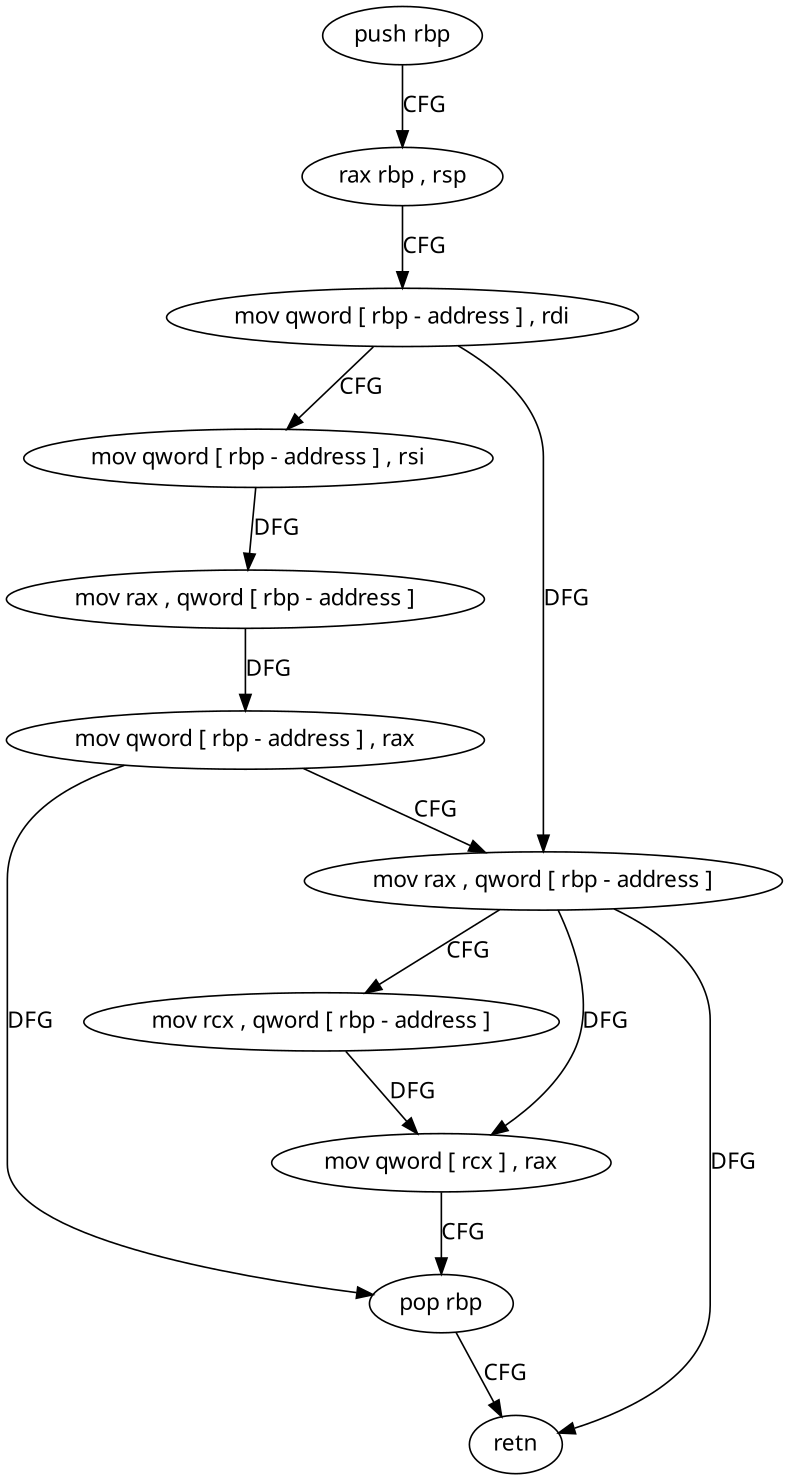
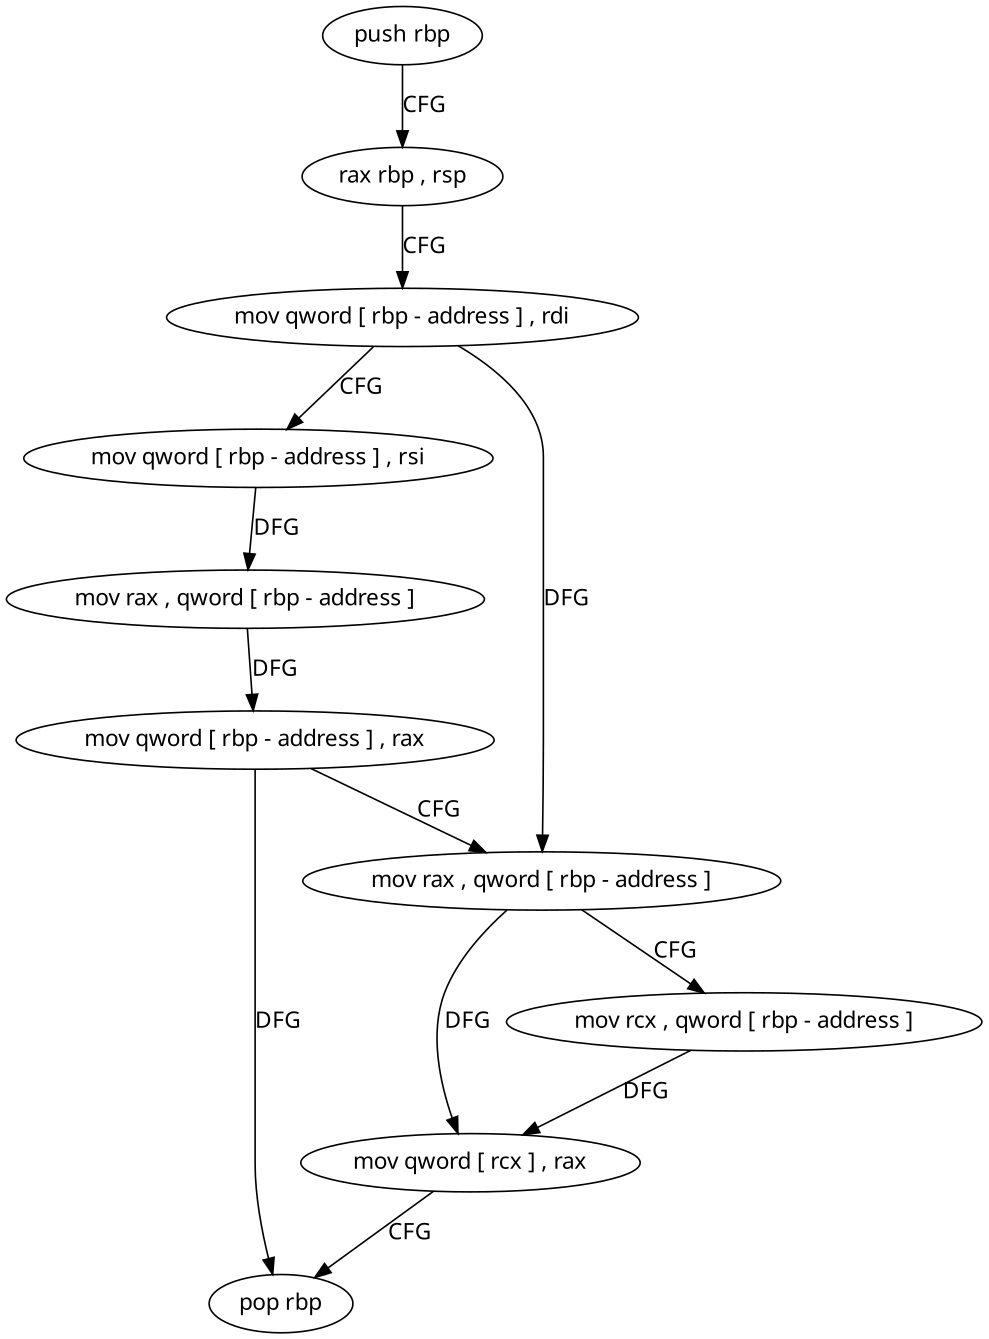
node "retn": removed
